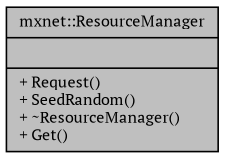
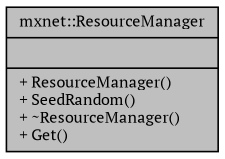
node "mxnet::ResourceManager": text "+ Request()" -> "+ ResourceManager()"
